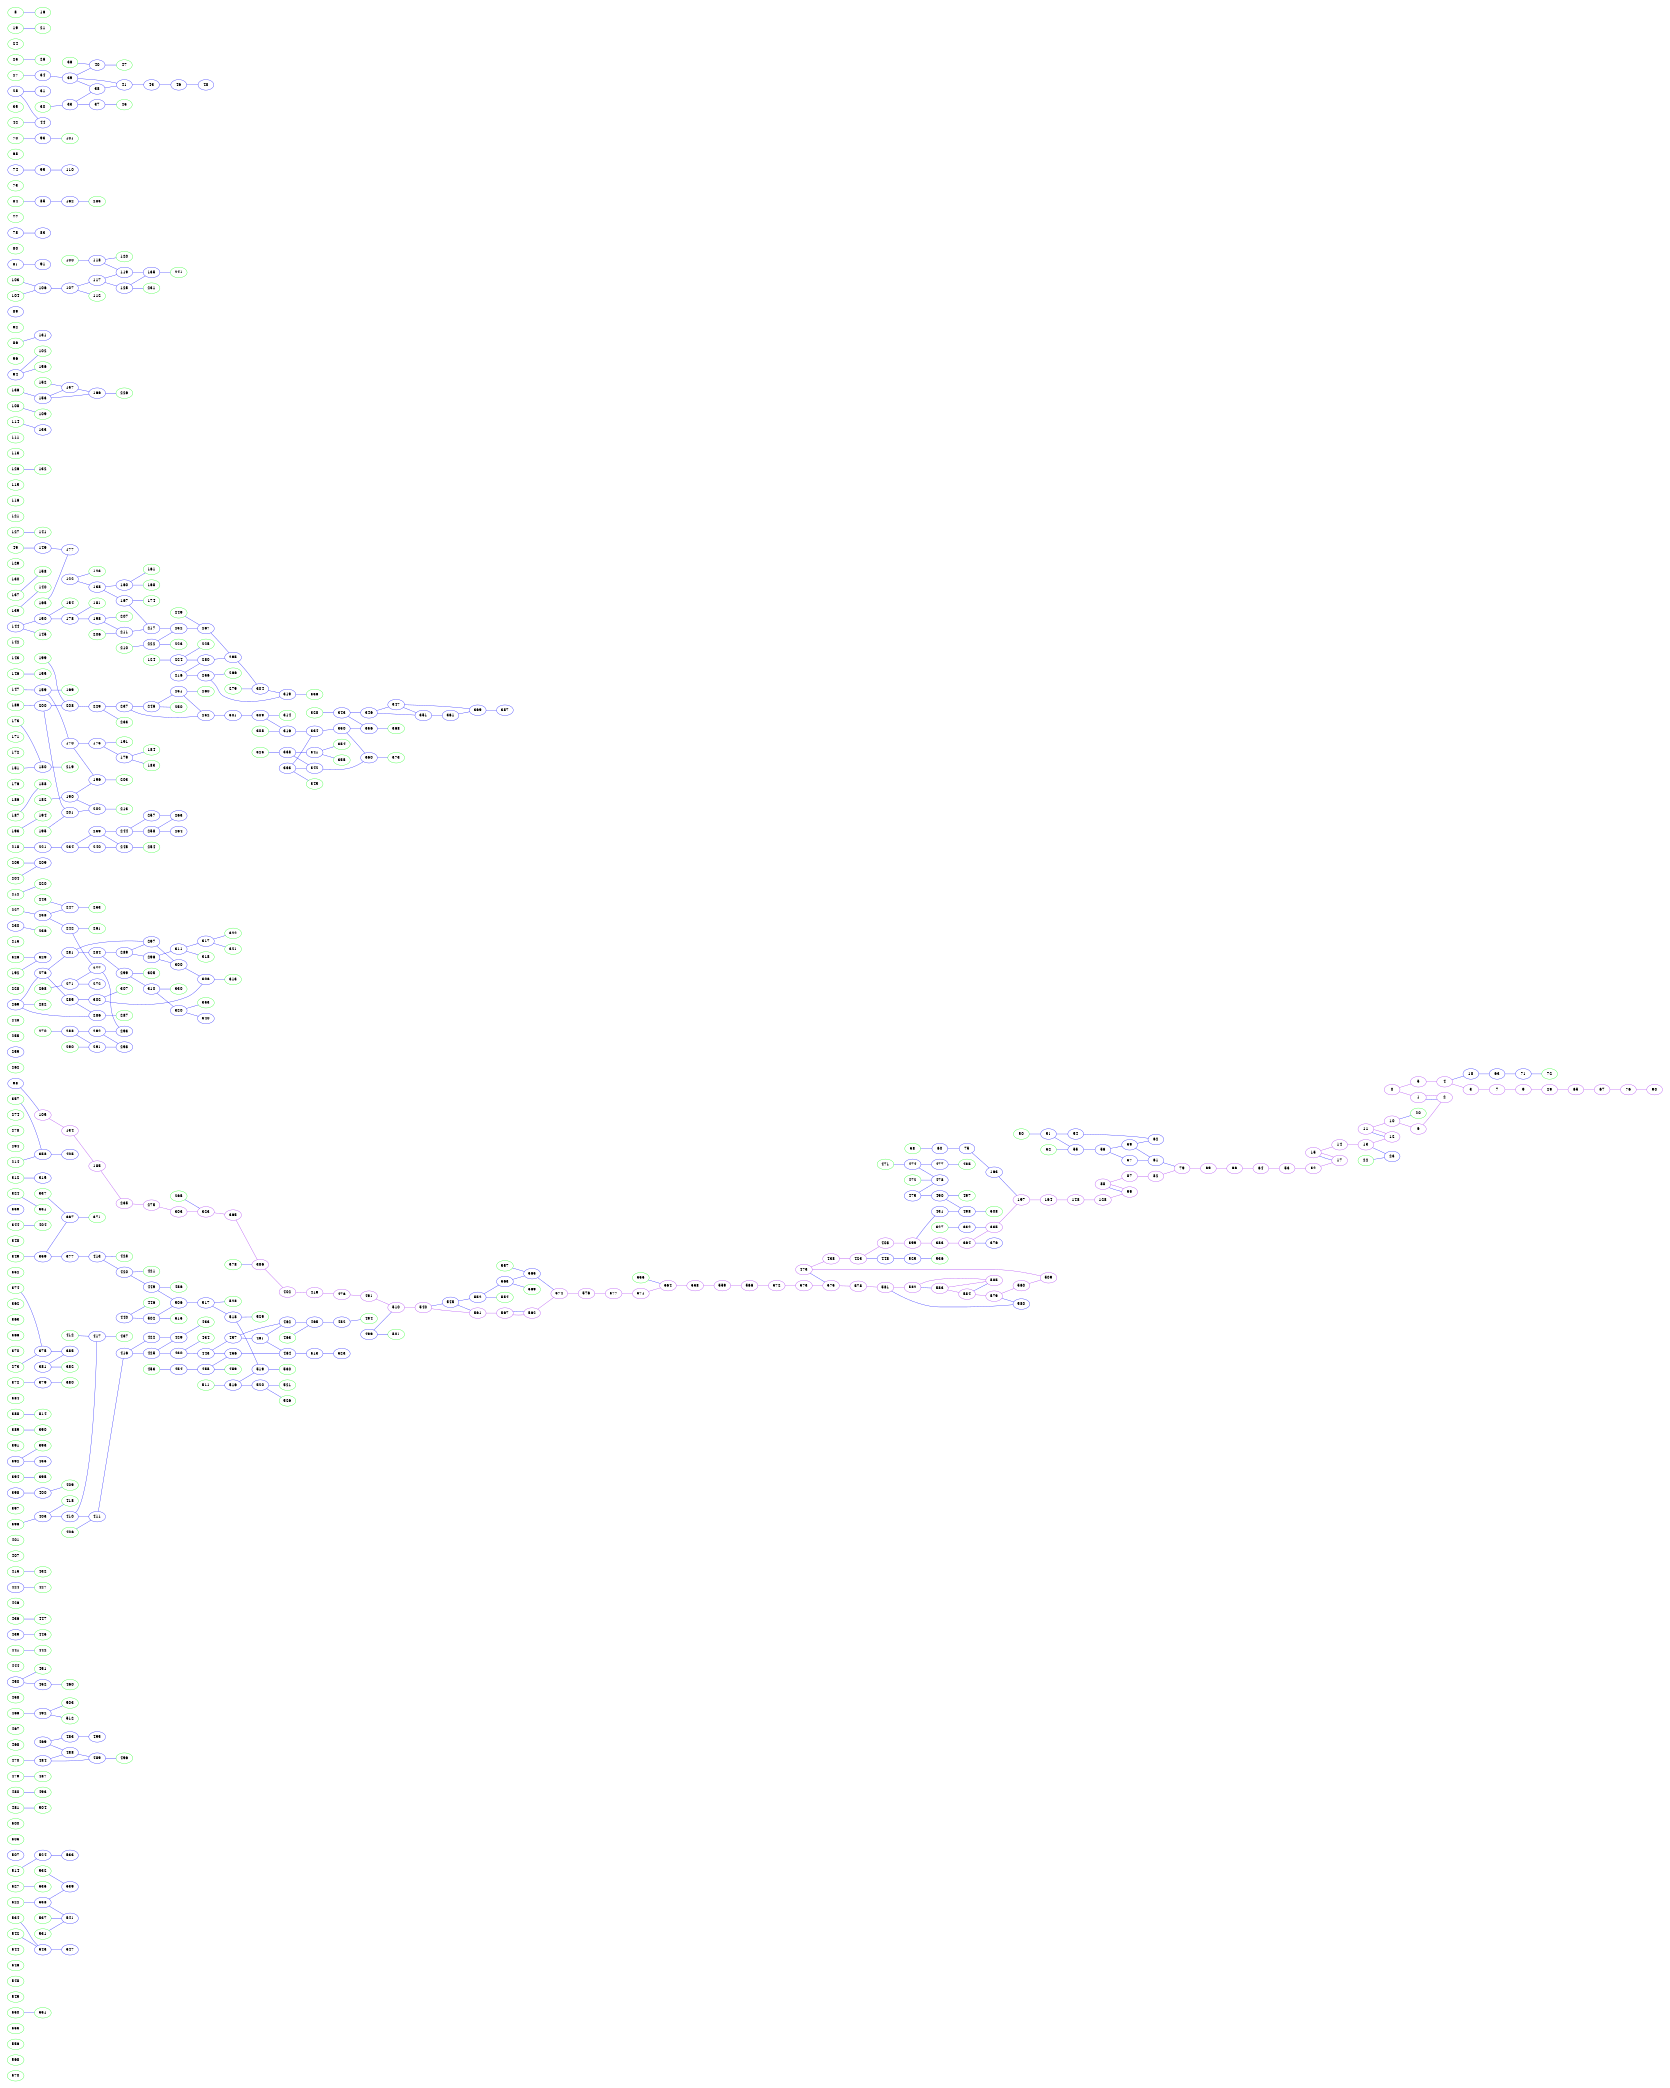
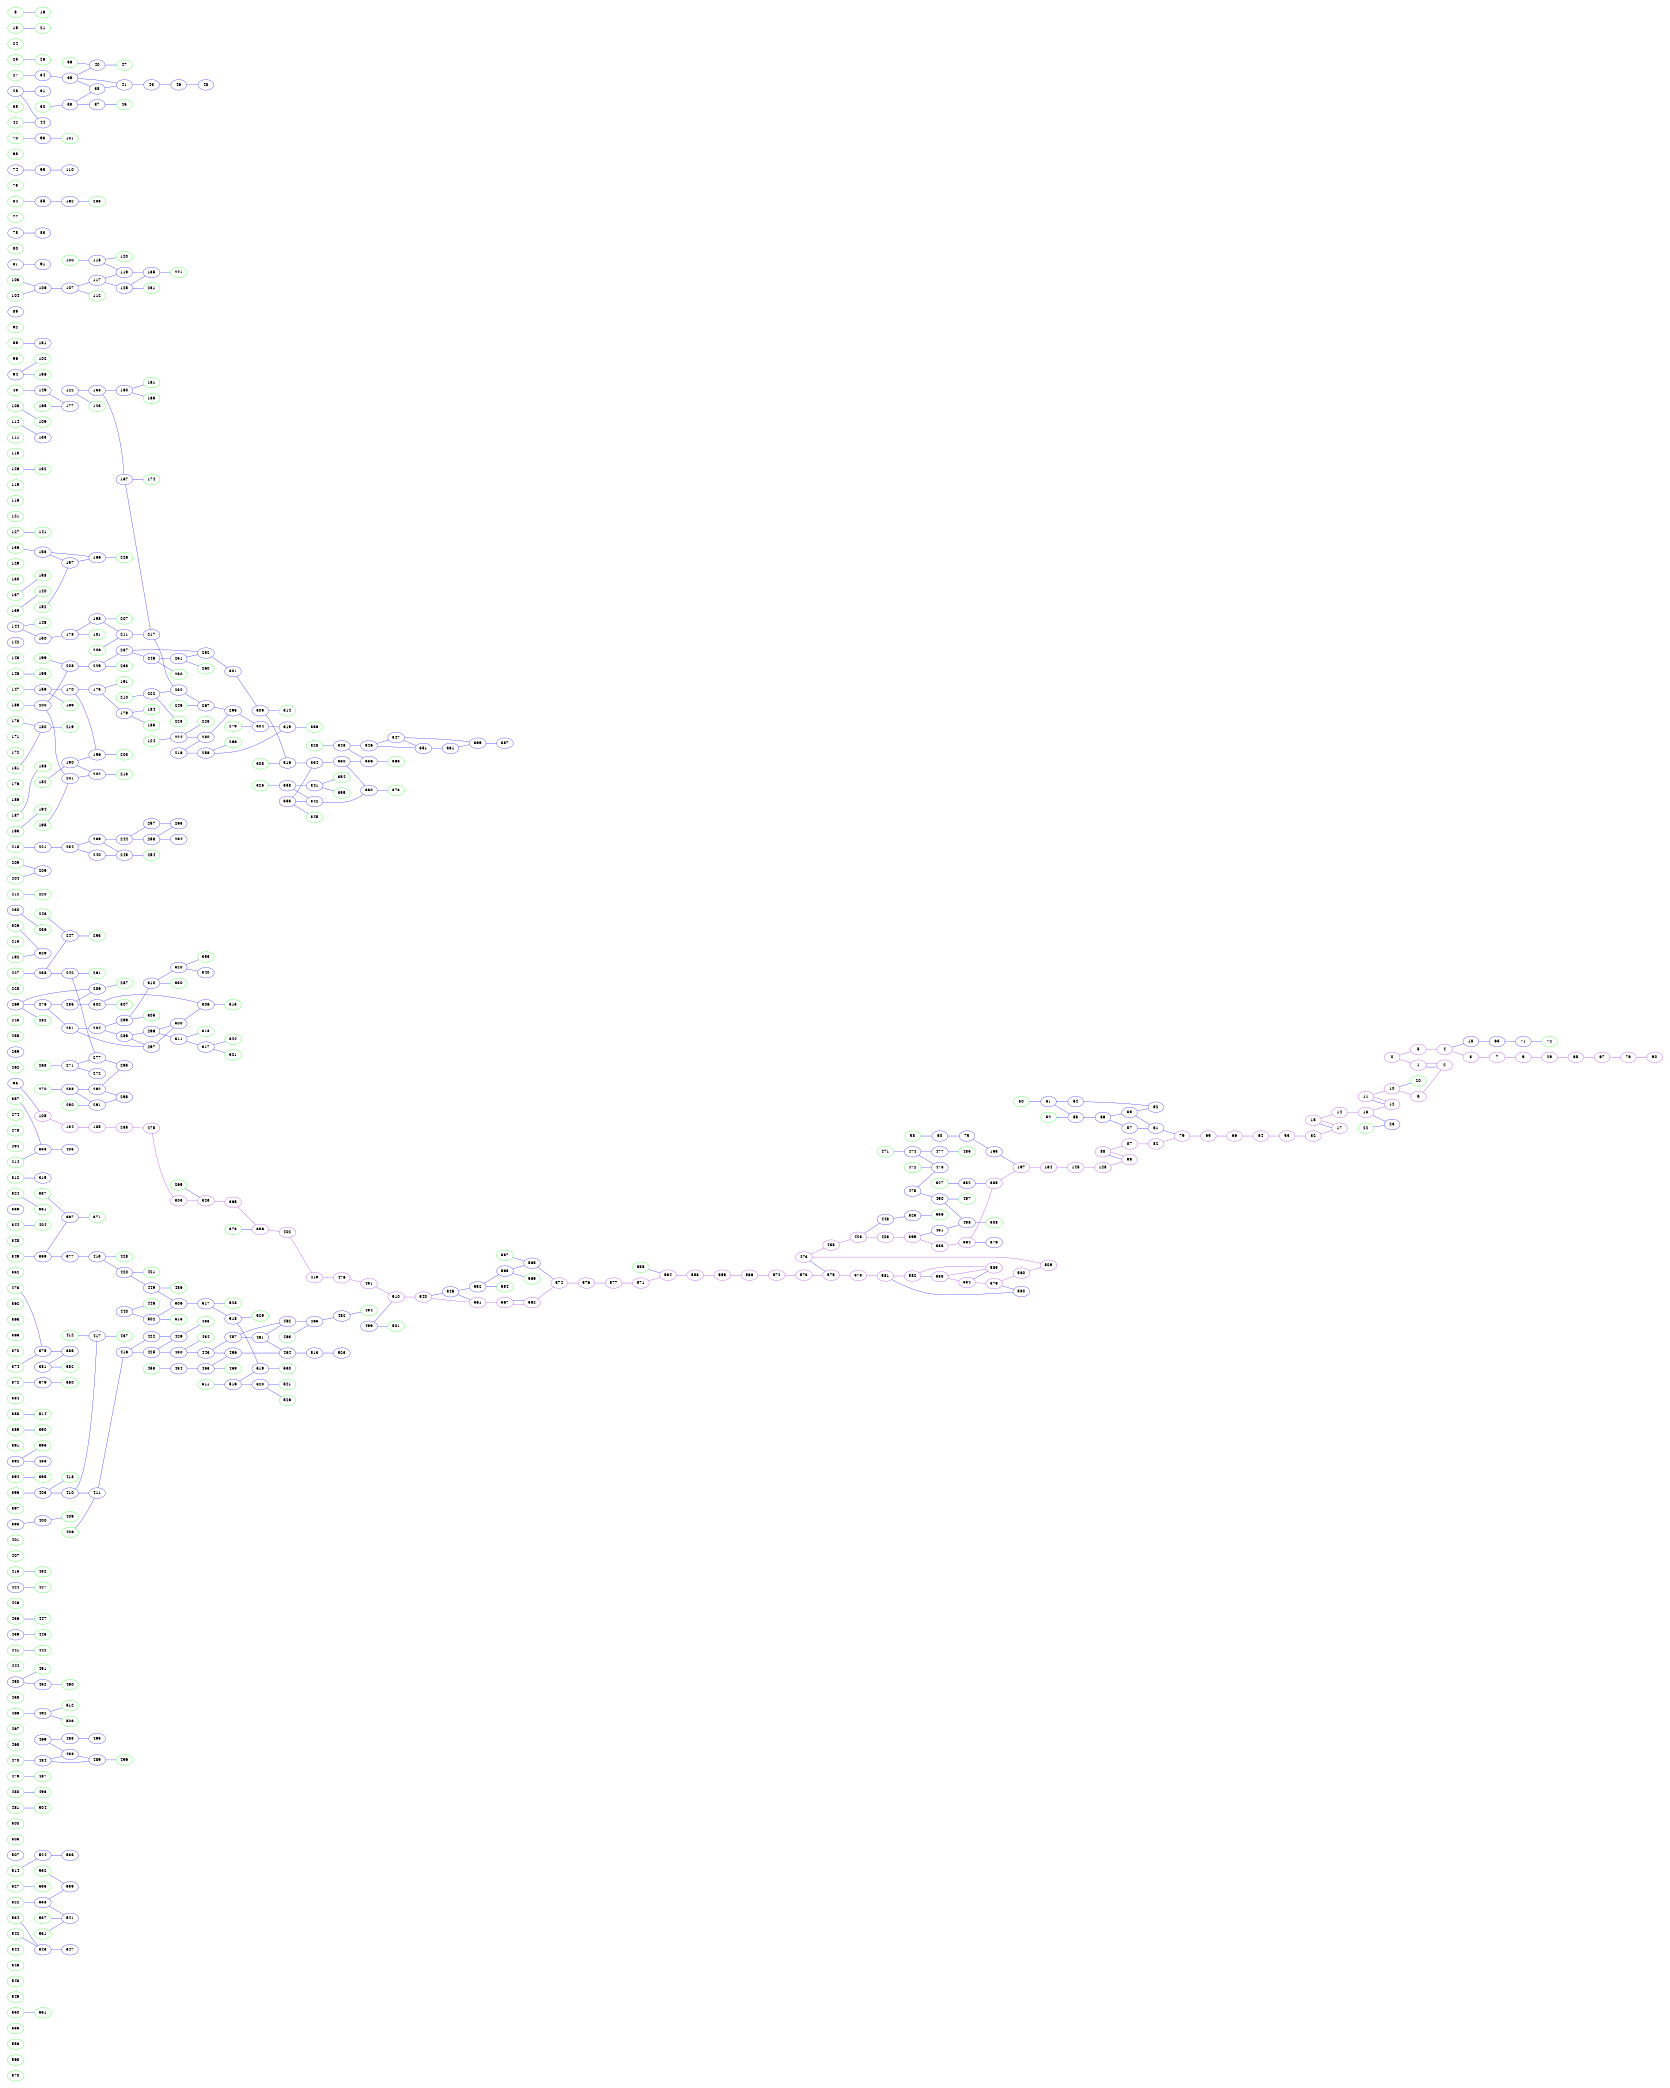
node "154": removed
node "142": color green -> blue
